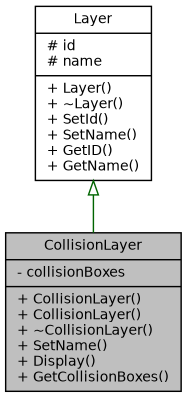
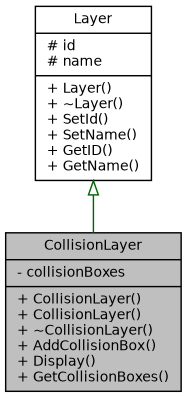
node "CollisionLayer": text "+ SetName()" -> "+ AddCollisionBox()"
